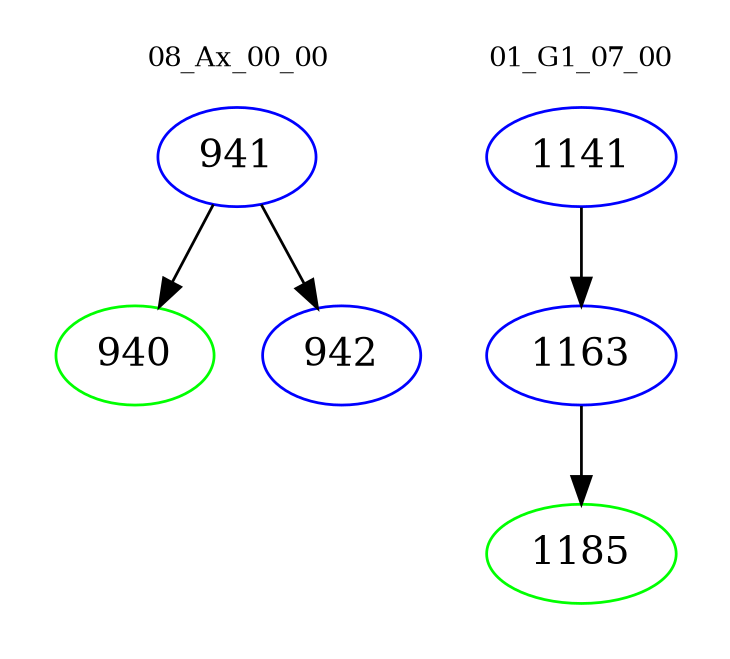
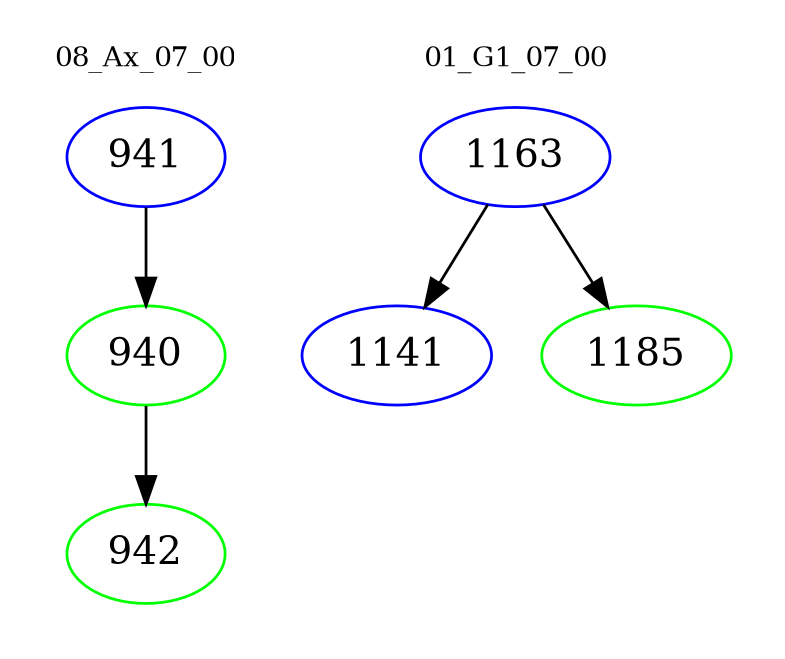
cluster "08_Ax_00_00": label "08_Ax_00_00" -> "08_Ax_07_00"
edge "1141" -> "1163": reversed
edge "941" -> "942": now "940" -> "942"
node "942": color blue -> green
